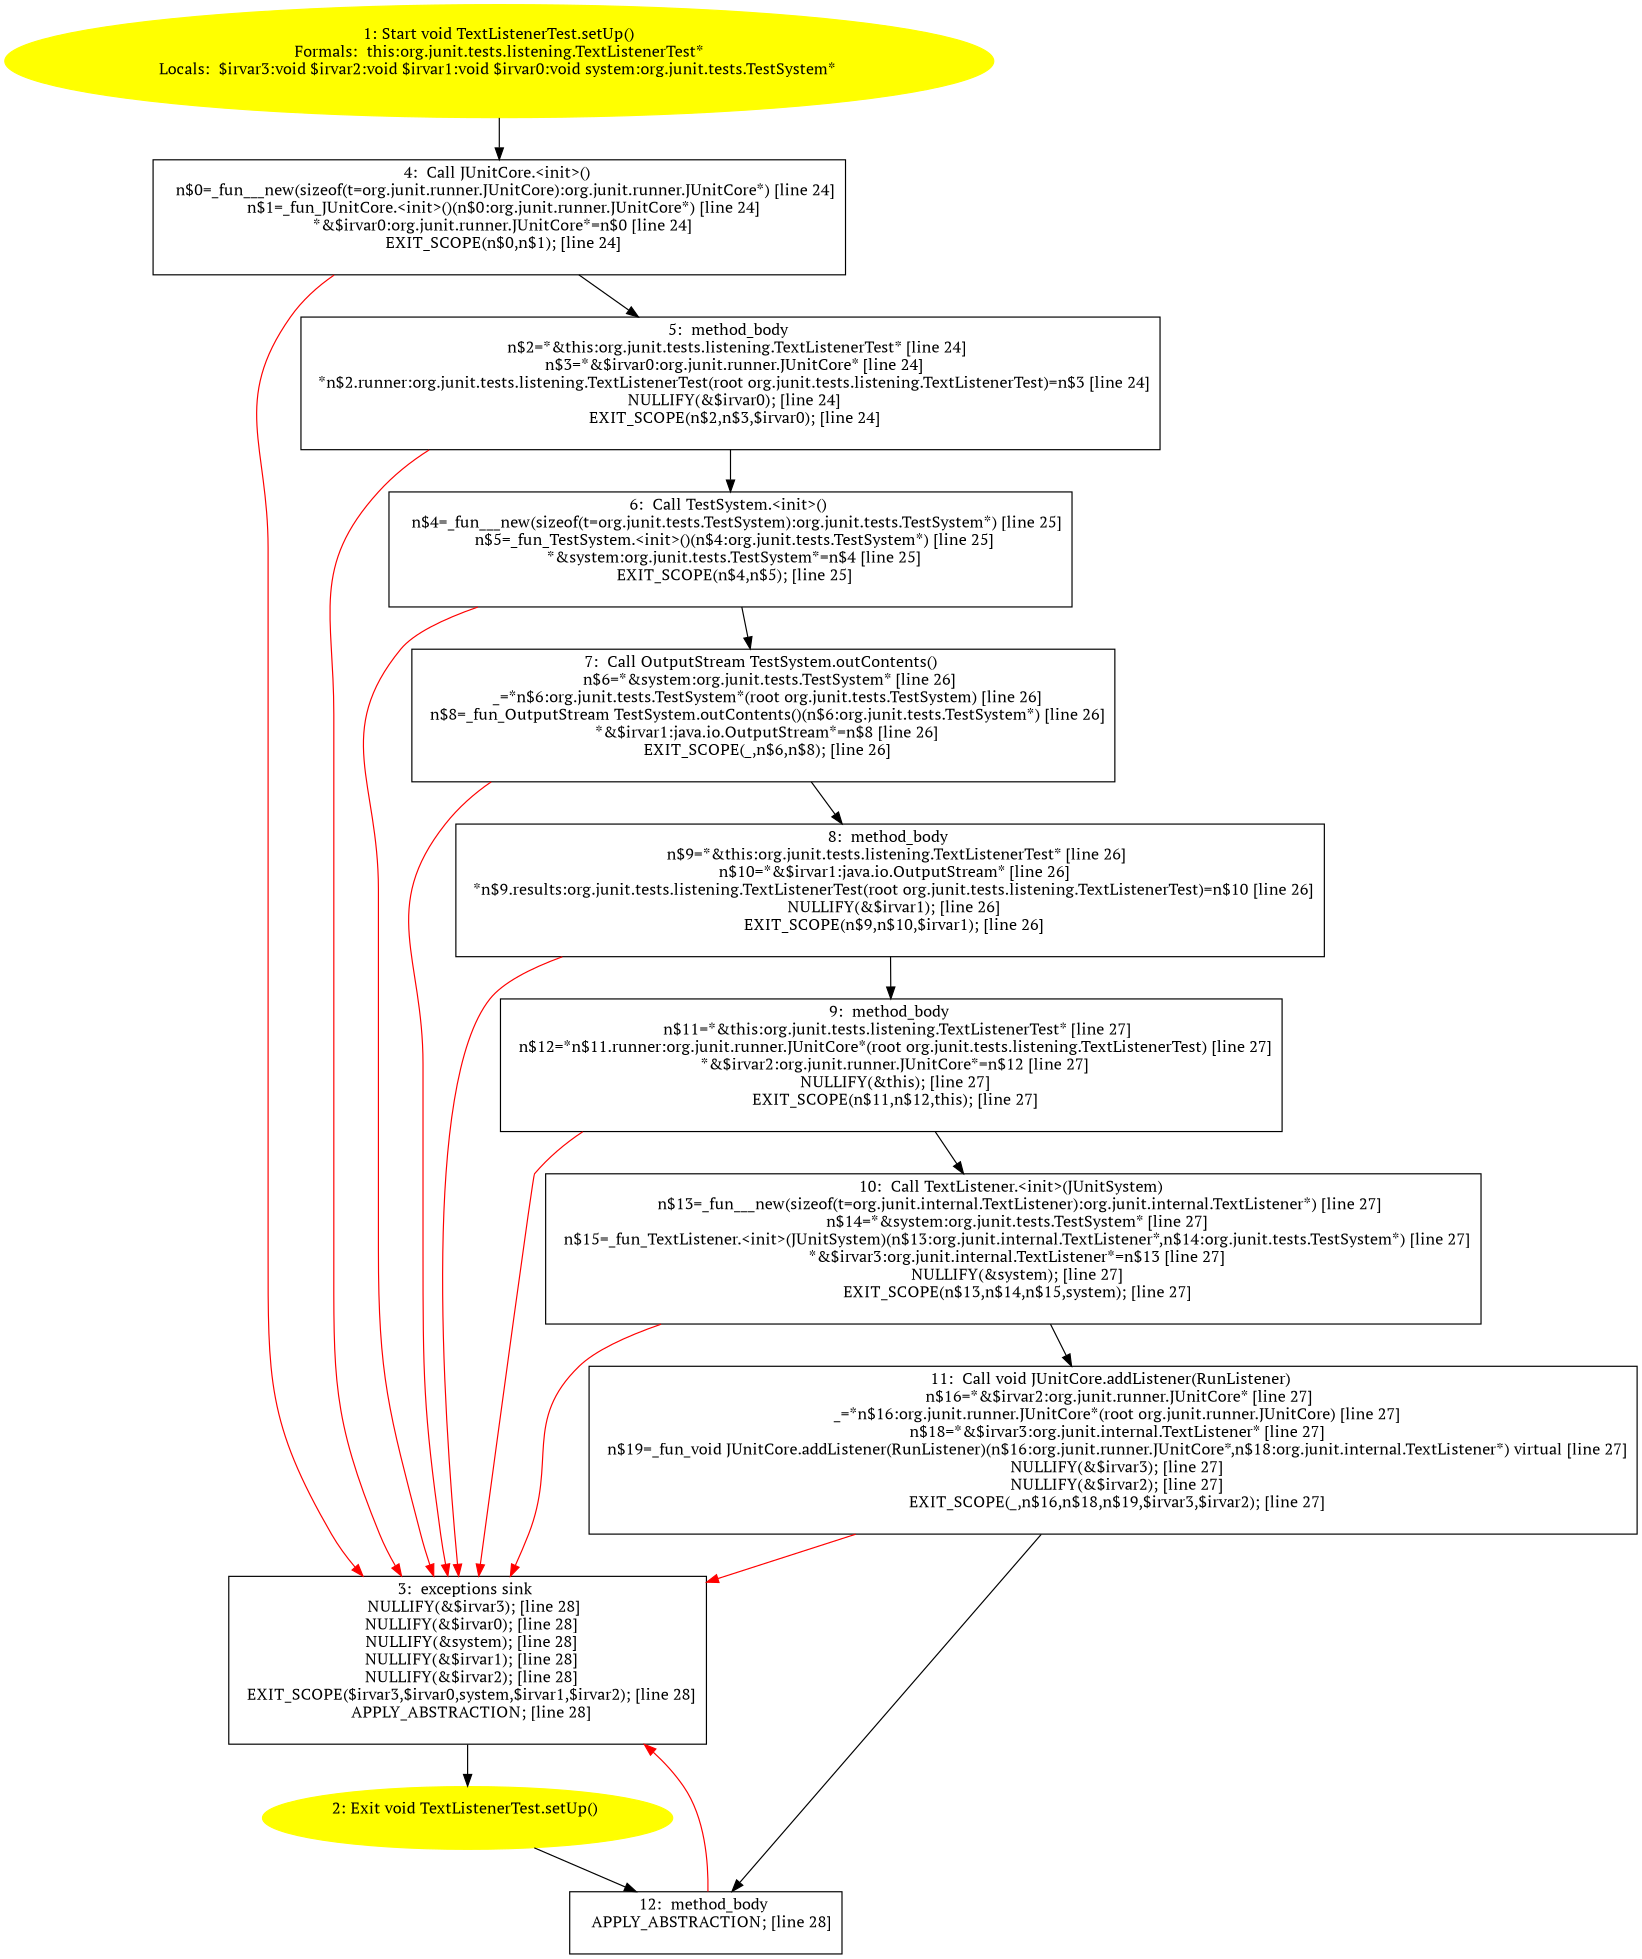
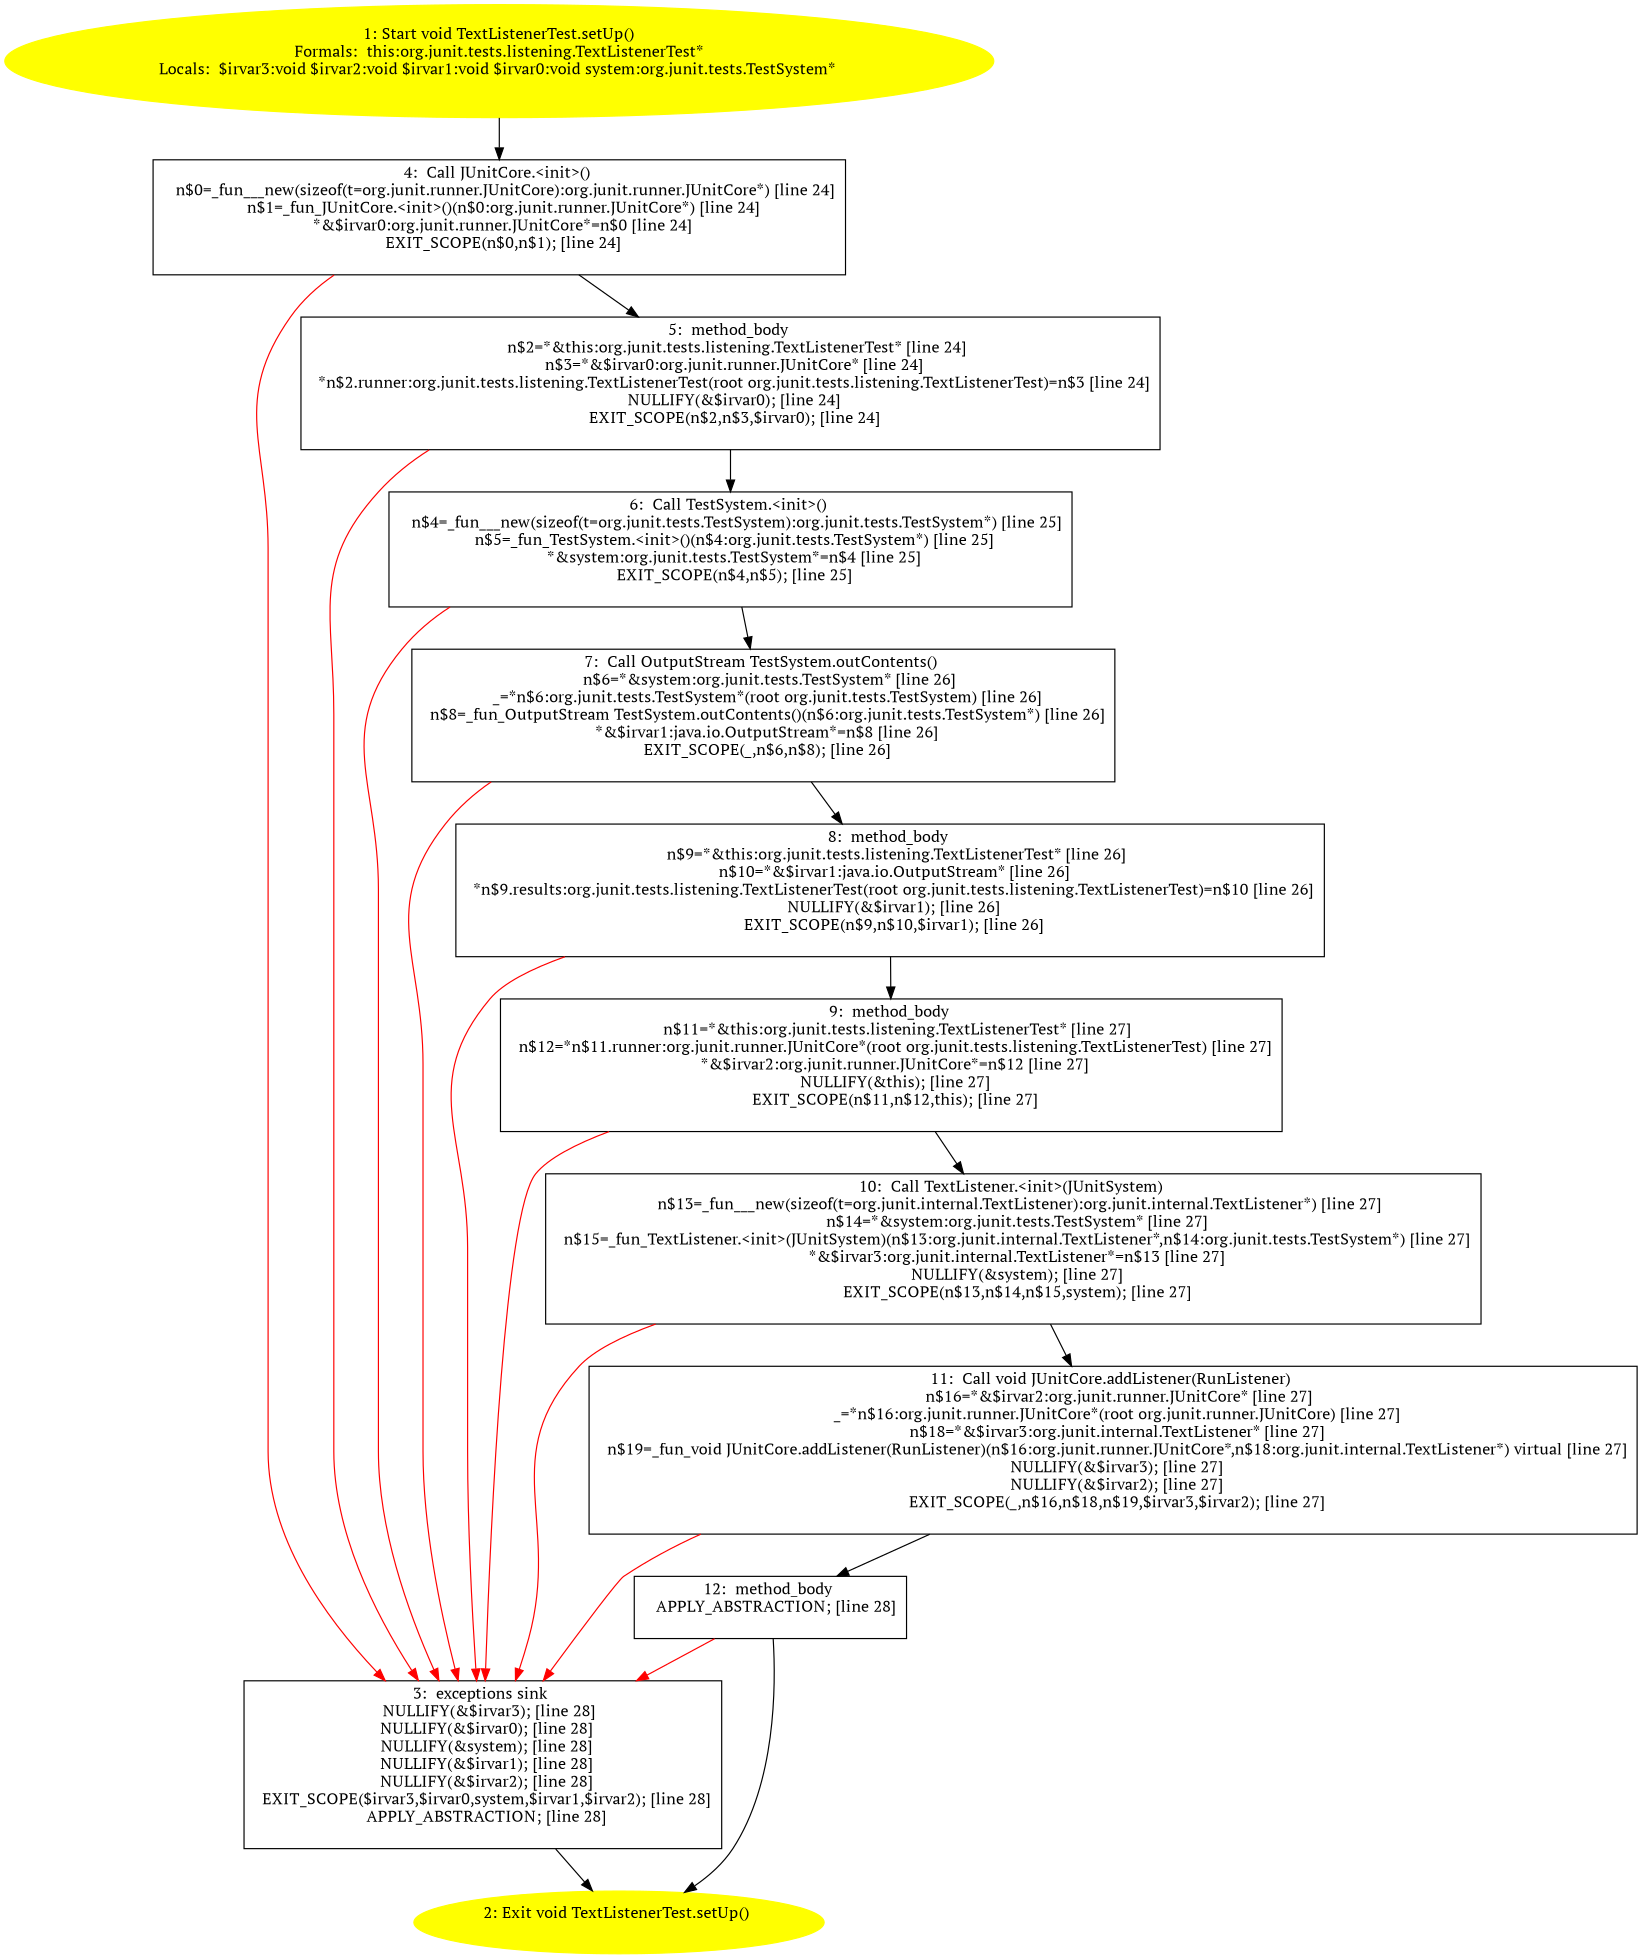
edge "2: Exit void TextListenerTest.setUp()" -> "12:  method_body APPLY_ABSTRACTION; [line 28]": reversed
